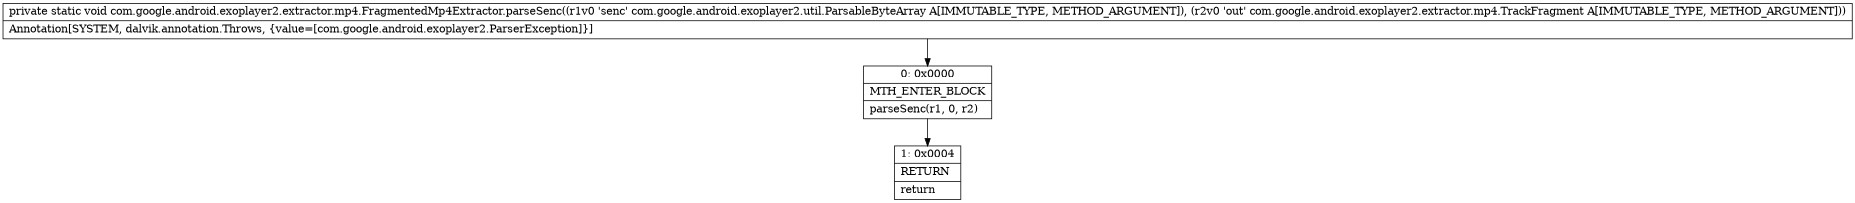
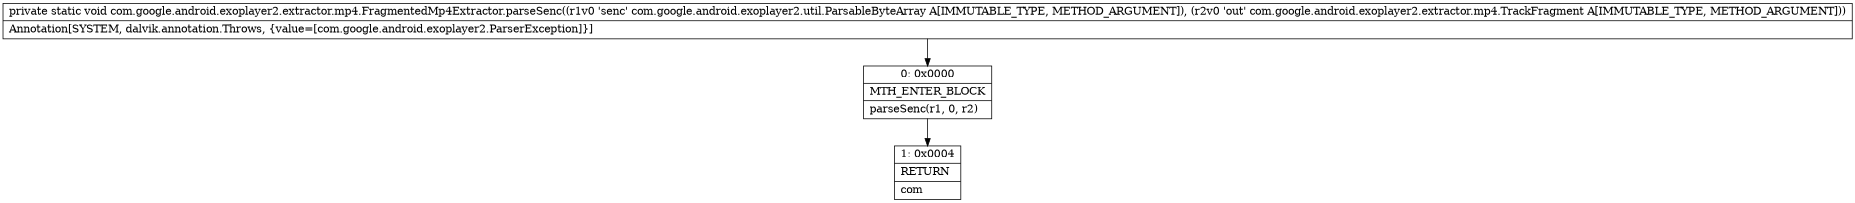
node "1: 0x0004": text "return" -> "com"
